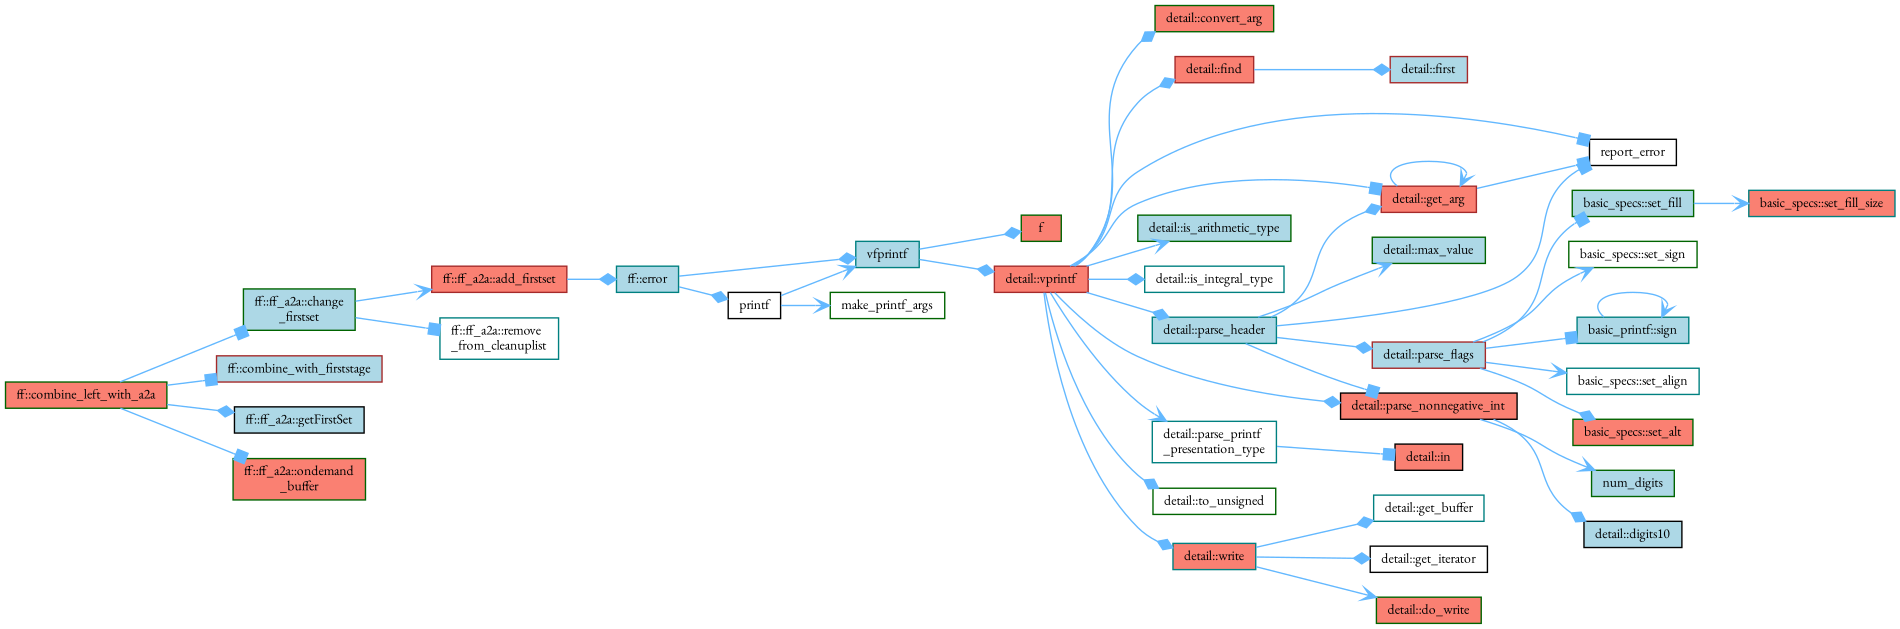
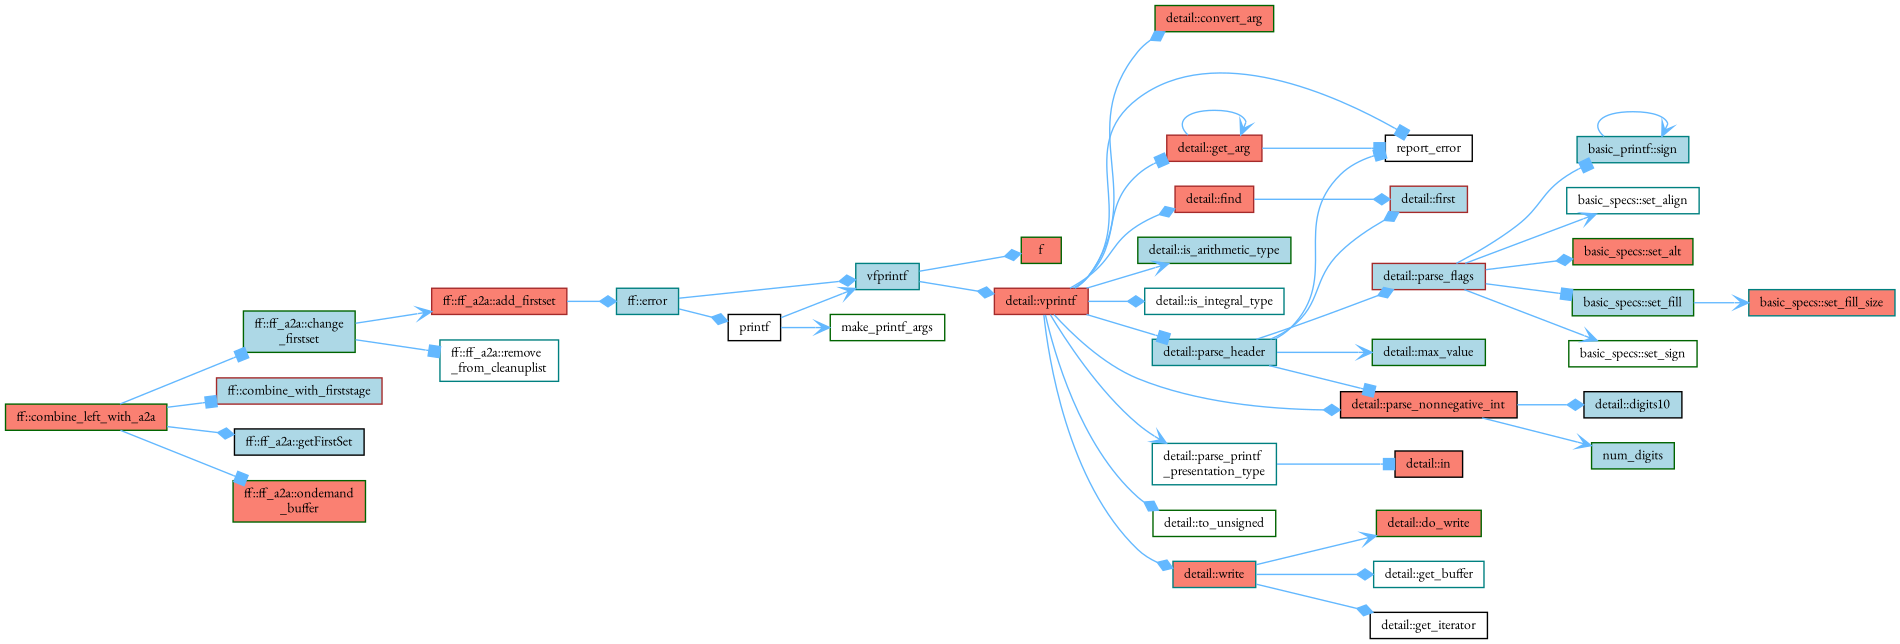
edge "detail::parse_header" -> "detail::get_arg": now "detail::parse_header" -> "detail::first"
edge "detail::vprintf" -> "detail::parse_header": arrowhead diamond -> box
